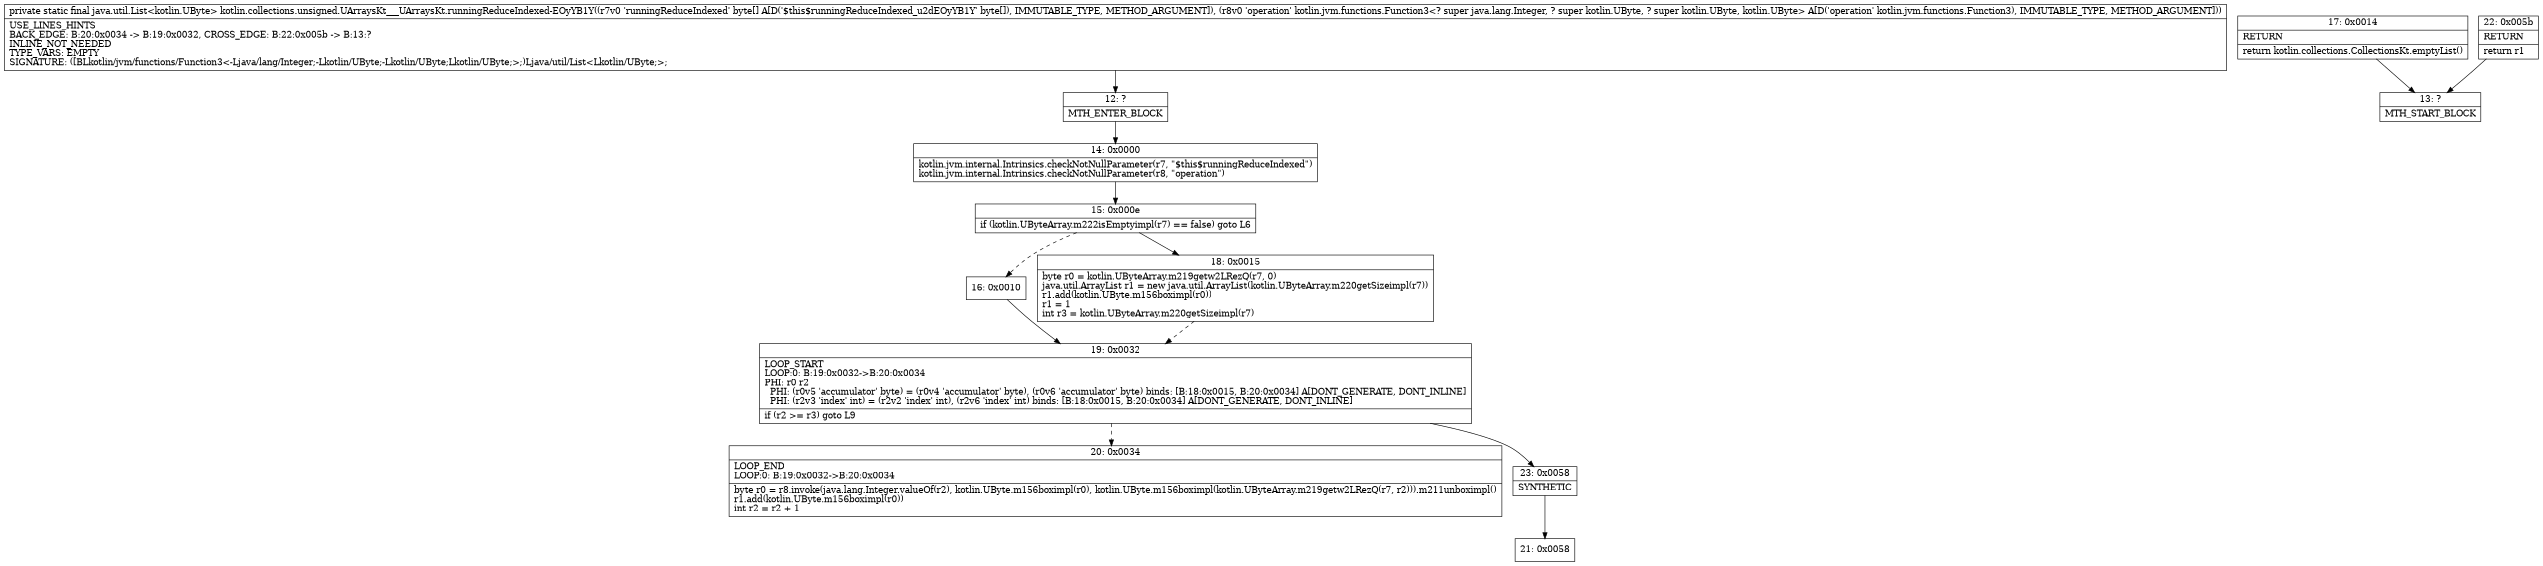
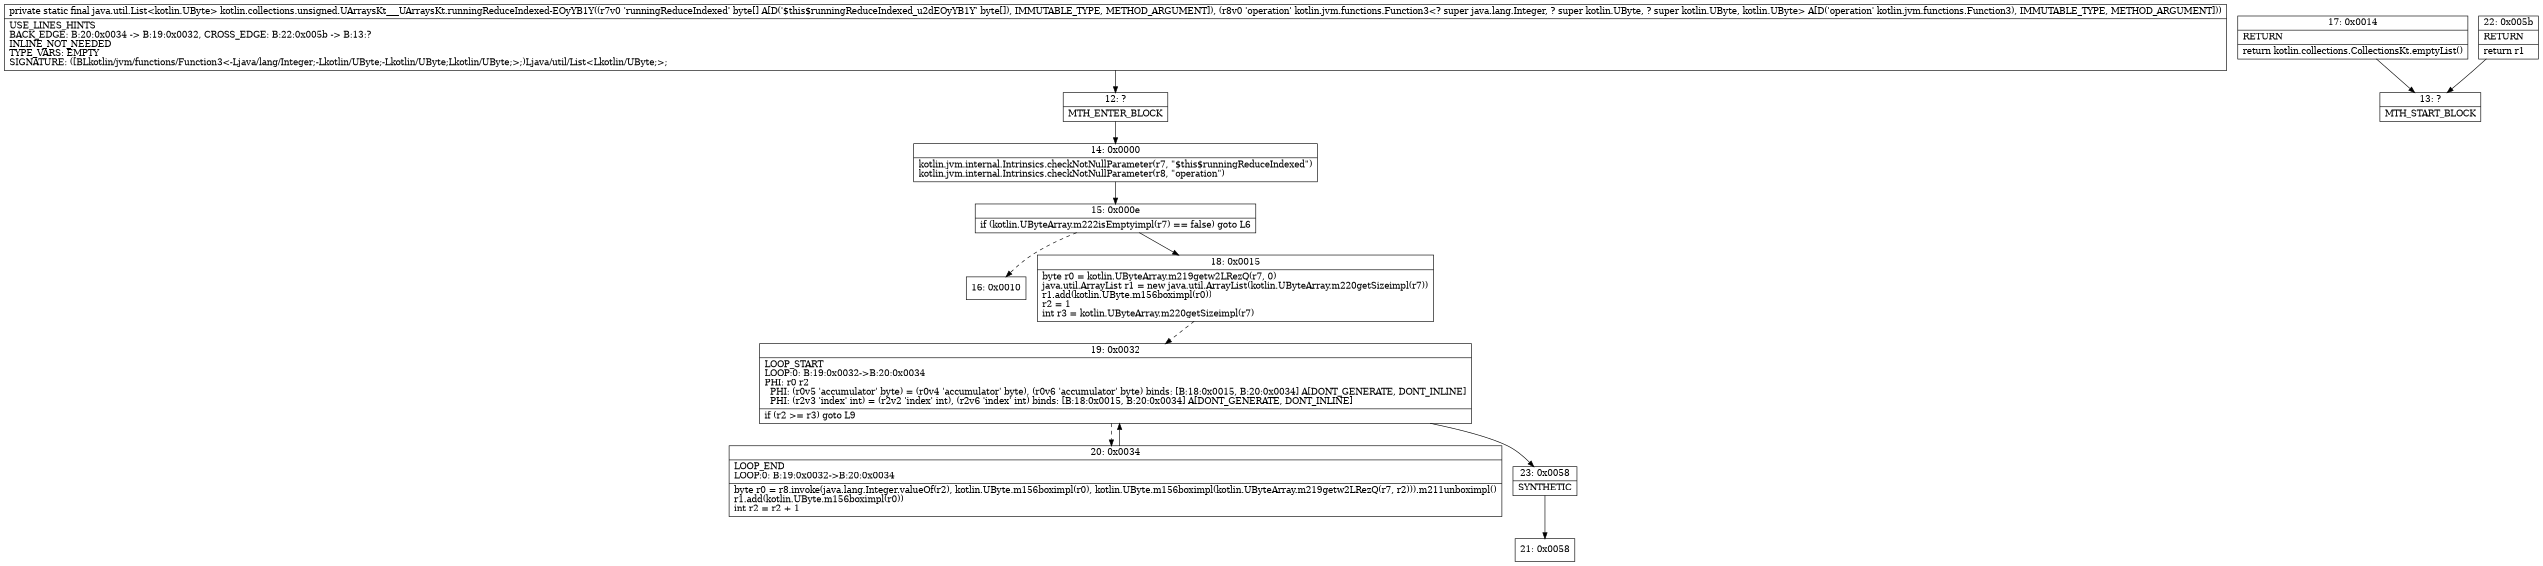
node "18: 0x0015": text "r1 = 1" -> "r2 = 1"
edge "16: 0x0010" -> "19: 0x0032": now "20: 0x0034" -> "19: 0x0032"
